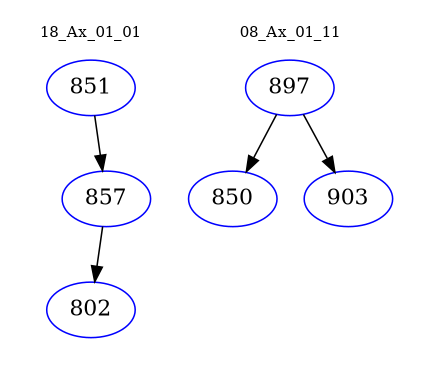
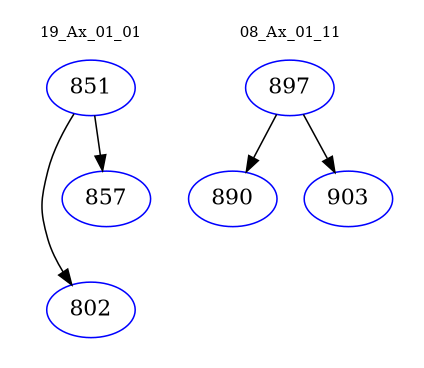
cluster "18_Ax_01_01": label "18_Ax_01_01" -> "19_Ax_01_01"
node "850": label "850" -> "890"
edge "857" -> "802": now "851" -> "802"
